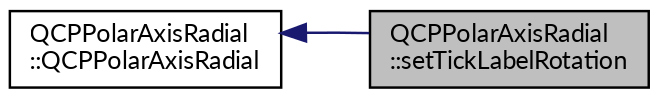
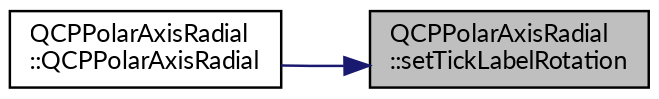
edge "QCPPolarAxisRadial ::setTickLabelRotation" -> "QCPPolarAxisRadial ::QCPPolarAxisRadial": reversed
